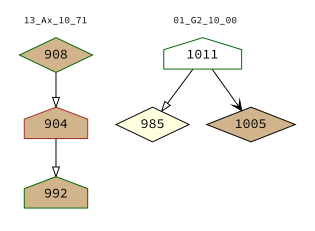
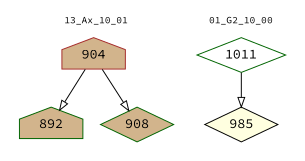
cluster "13_Ax_10_71": label "13_Ax_10_71" -> "13_Ax_10_01"
node "1011": shape house -> diamond
edge "908" -> "904": reversed
node "1005": removed
node "992": label "992" -> "892"
